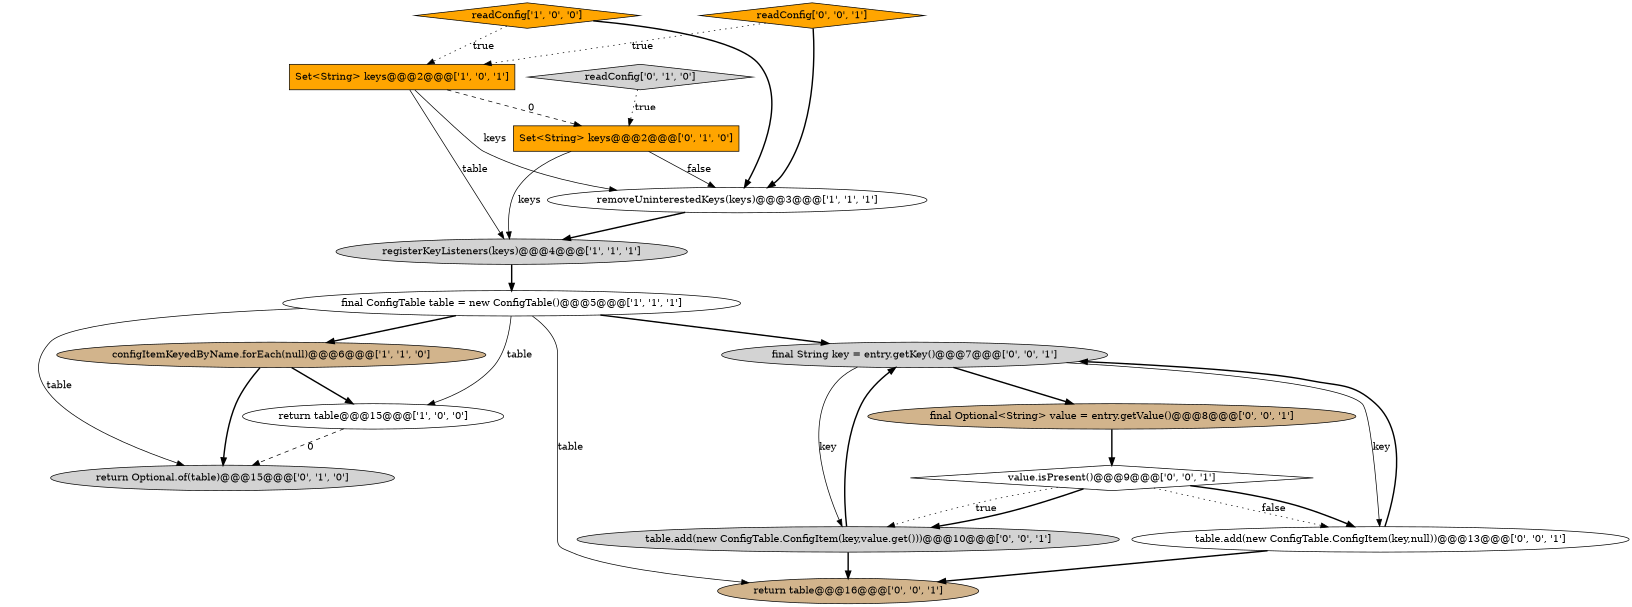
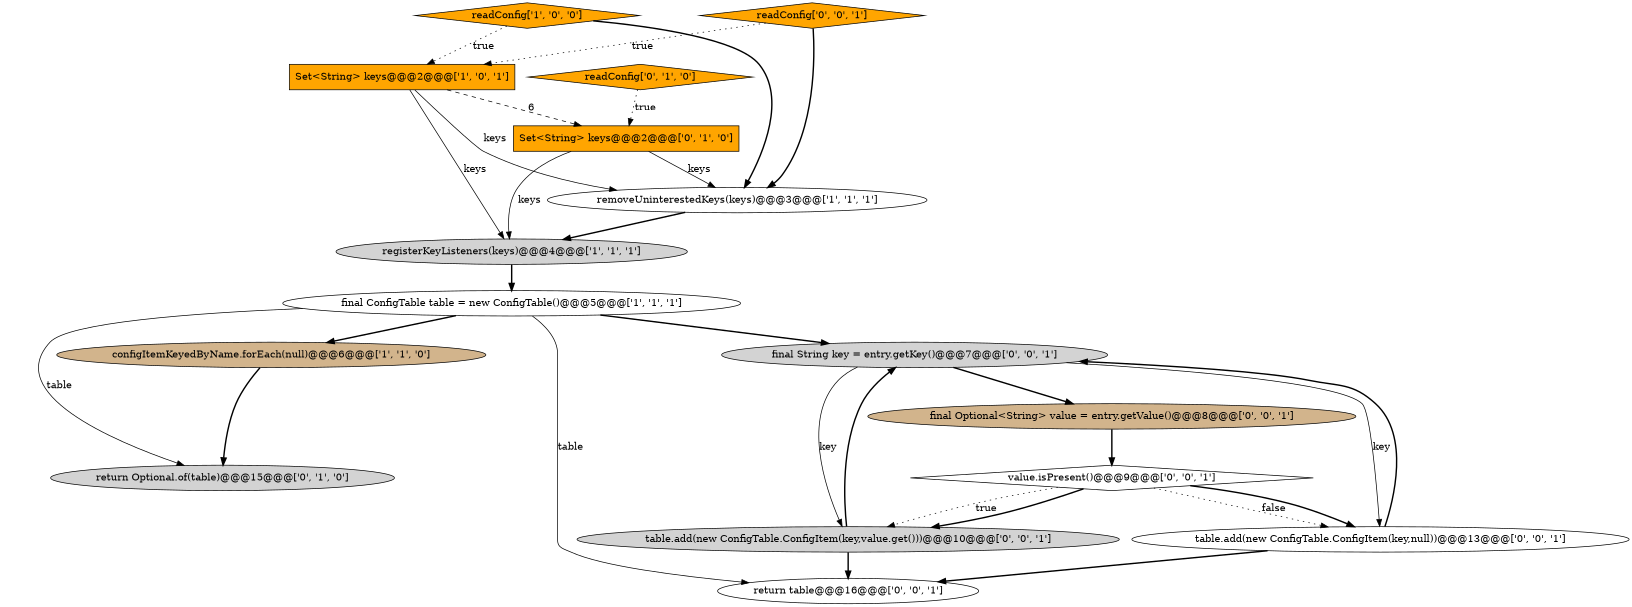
node "readConfig['0', '1', '0']": fillcolor lightgrey -> orange
edge "Set<String> keys@@@2@@@['1', '0', '1']" -> "Set<String> keys@@@2@@@['0', '1', '0']": label "0" -> "6"
edge "Set<String> keys@@@2@@@['1', '0', '1']" -> "registerKeyListeners(keys)@@@4@@@['1', '1', '1']": label "table" -> "keys"
edge "Set<String> keys@@@2@@@['0', '1', '0']" -> "removeUninterestedKeys(keys)@@@3@@@['1', '1', '1']": label "false" -> "keys"
node "return table@@@15@@@['1', '0', '0']": removed
node "return table@@@16@@@['0', '0', '1']": fillcolor tan -> white
